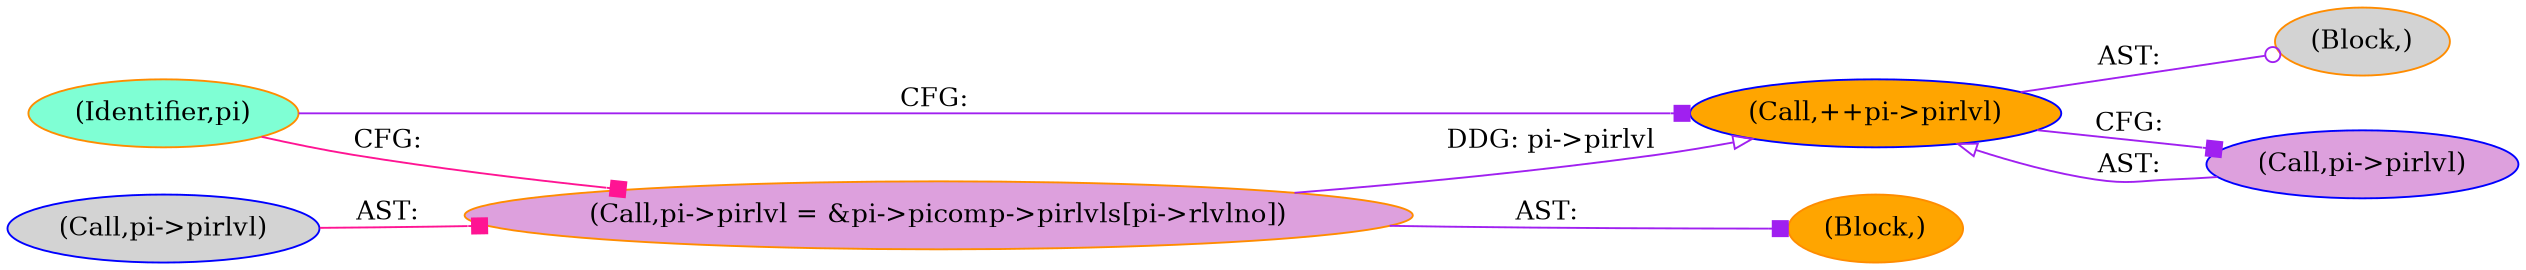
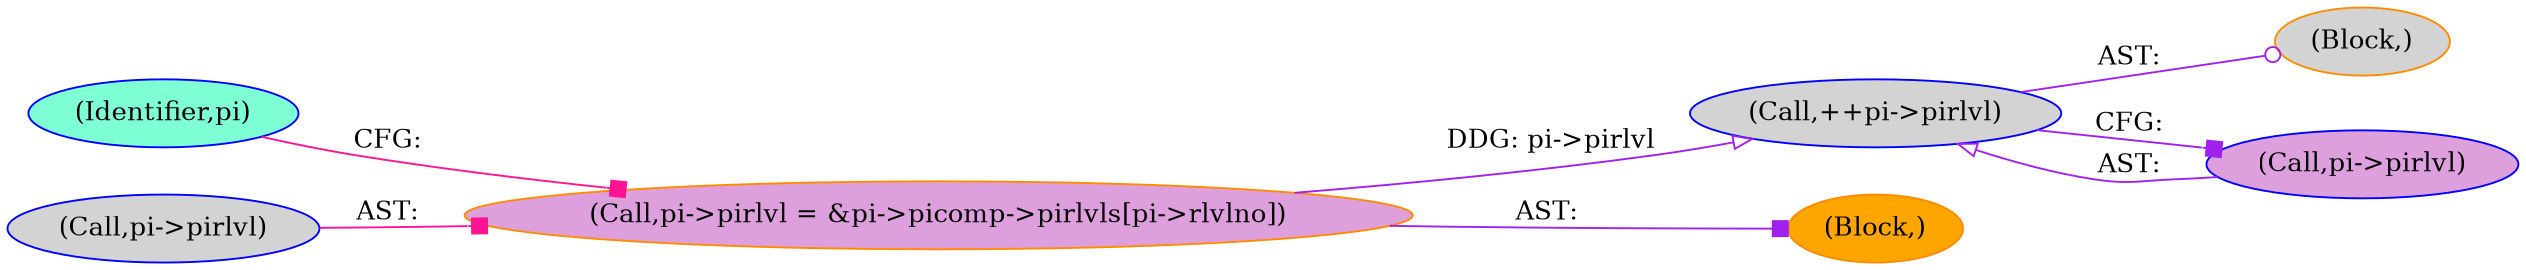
node "(Identifier,pi)": color darkorange -> blue
edge "(Identifier,pi)" -> "(Call,++pi->pirlvl)": removed, label "CFG:"
node "(Call,++pi->pirlvl)": fillcolor orange -> lightgrey
